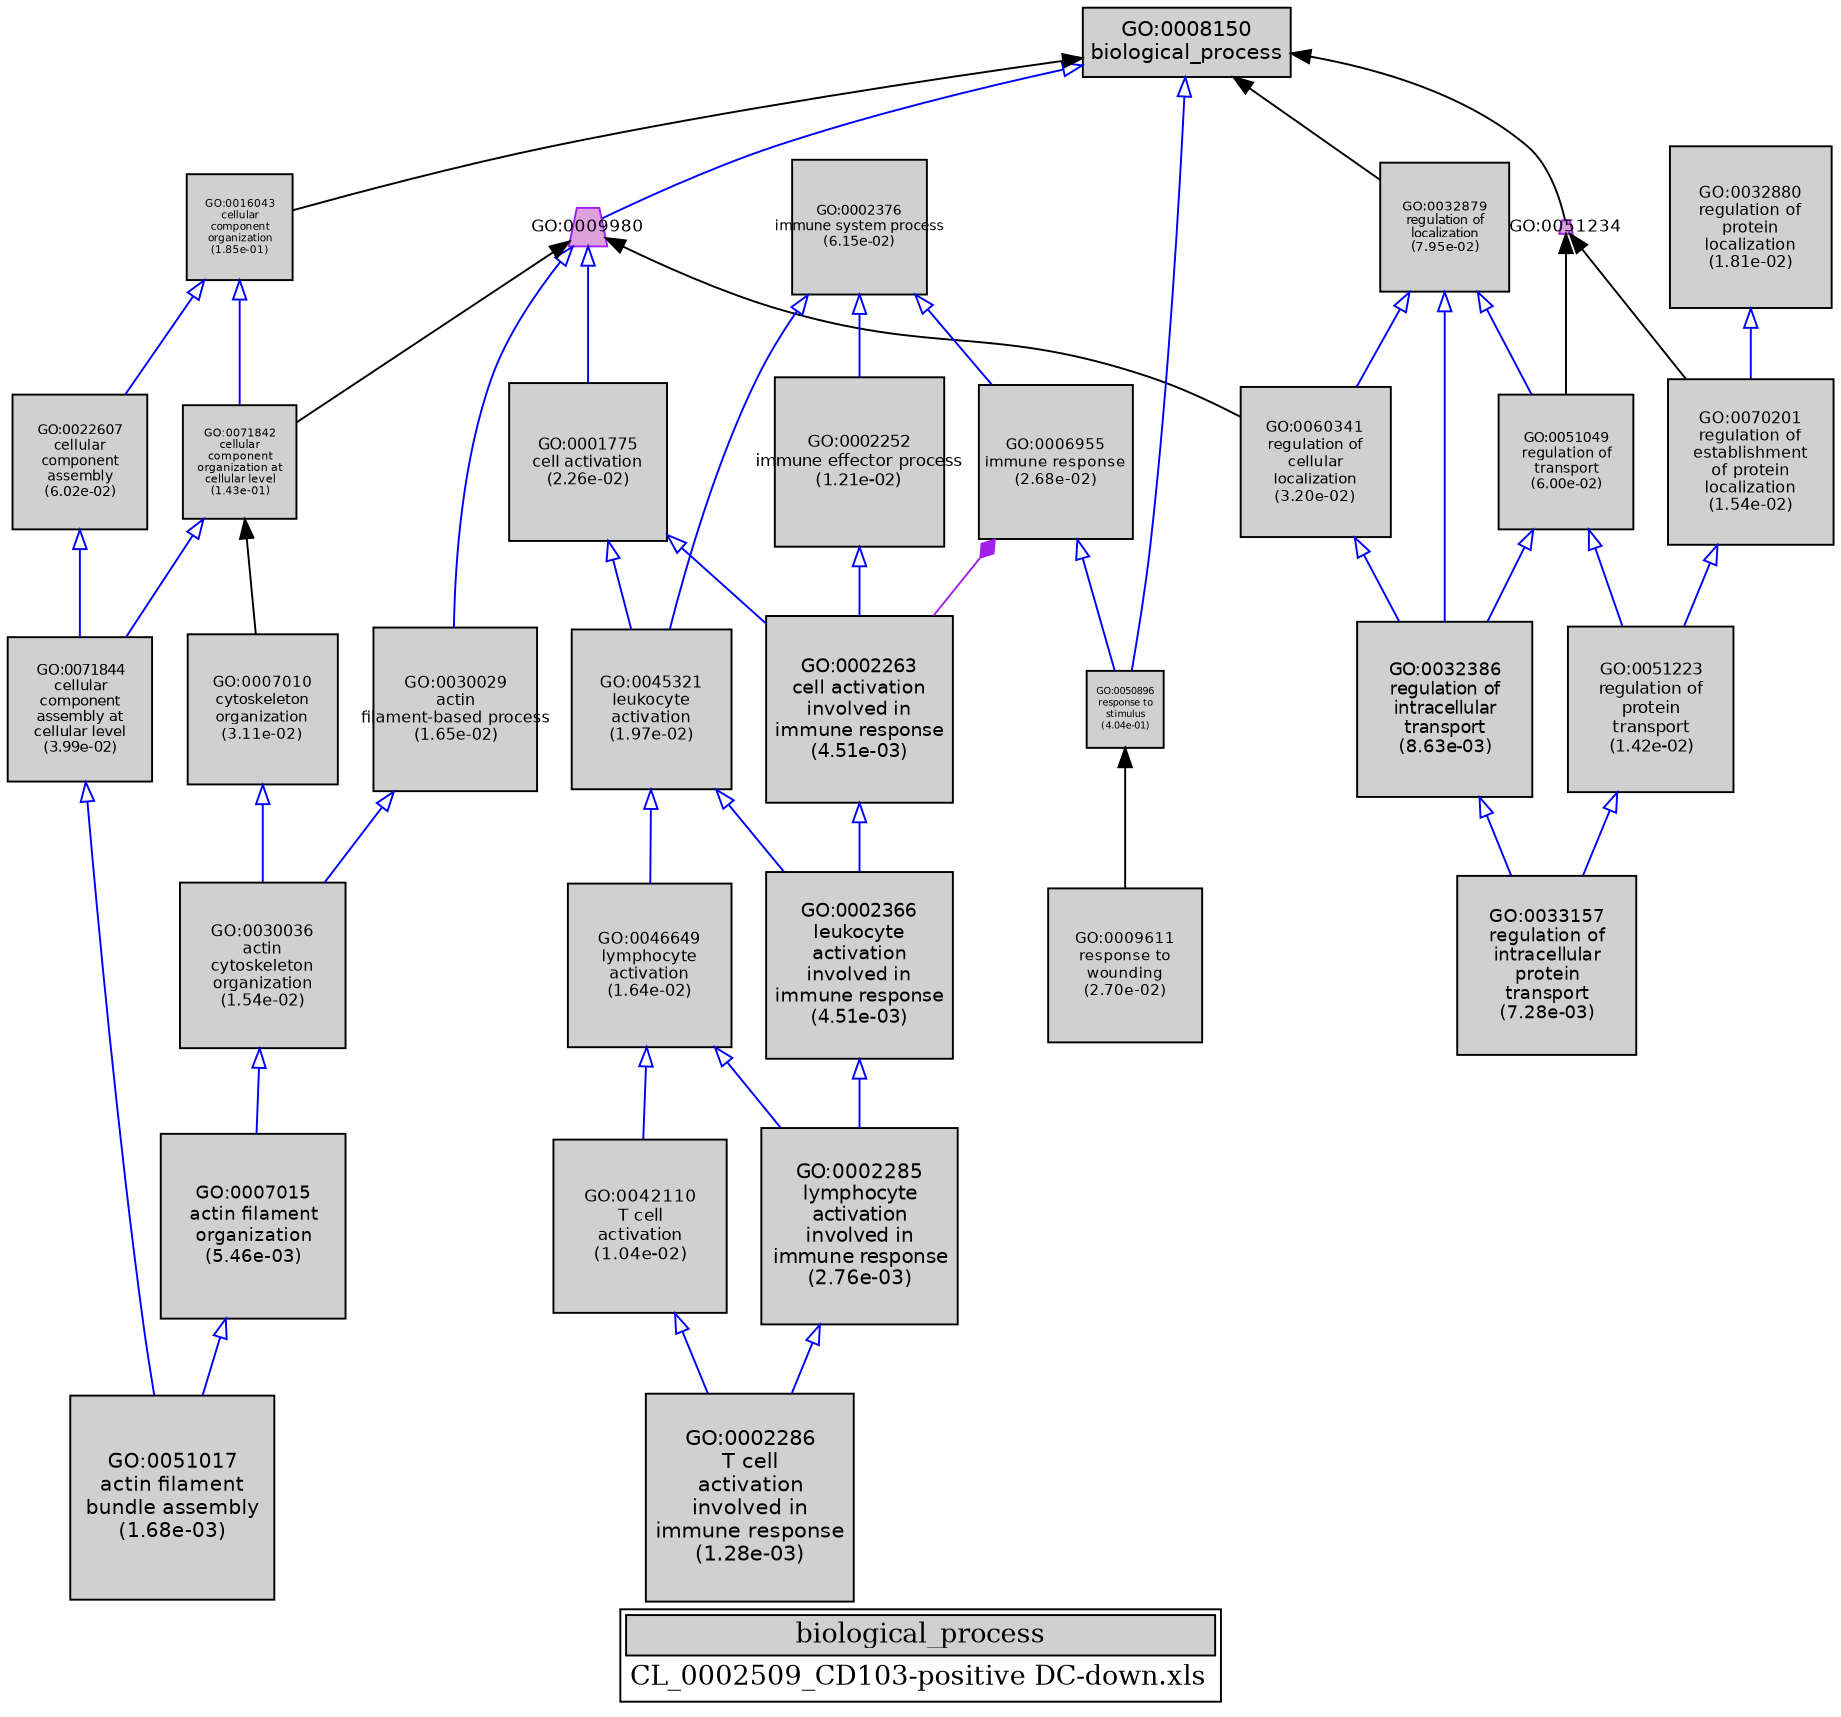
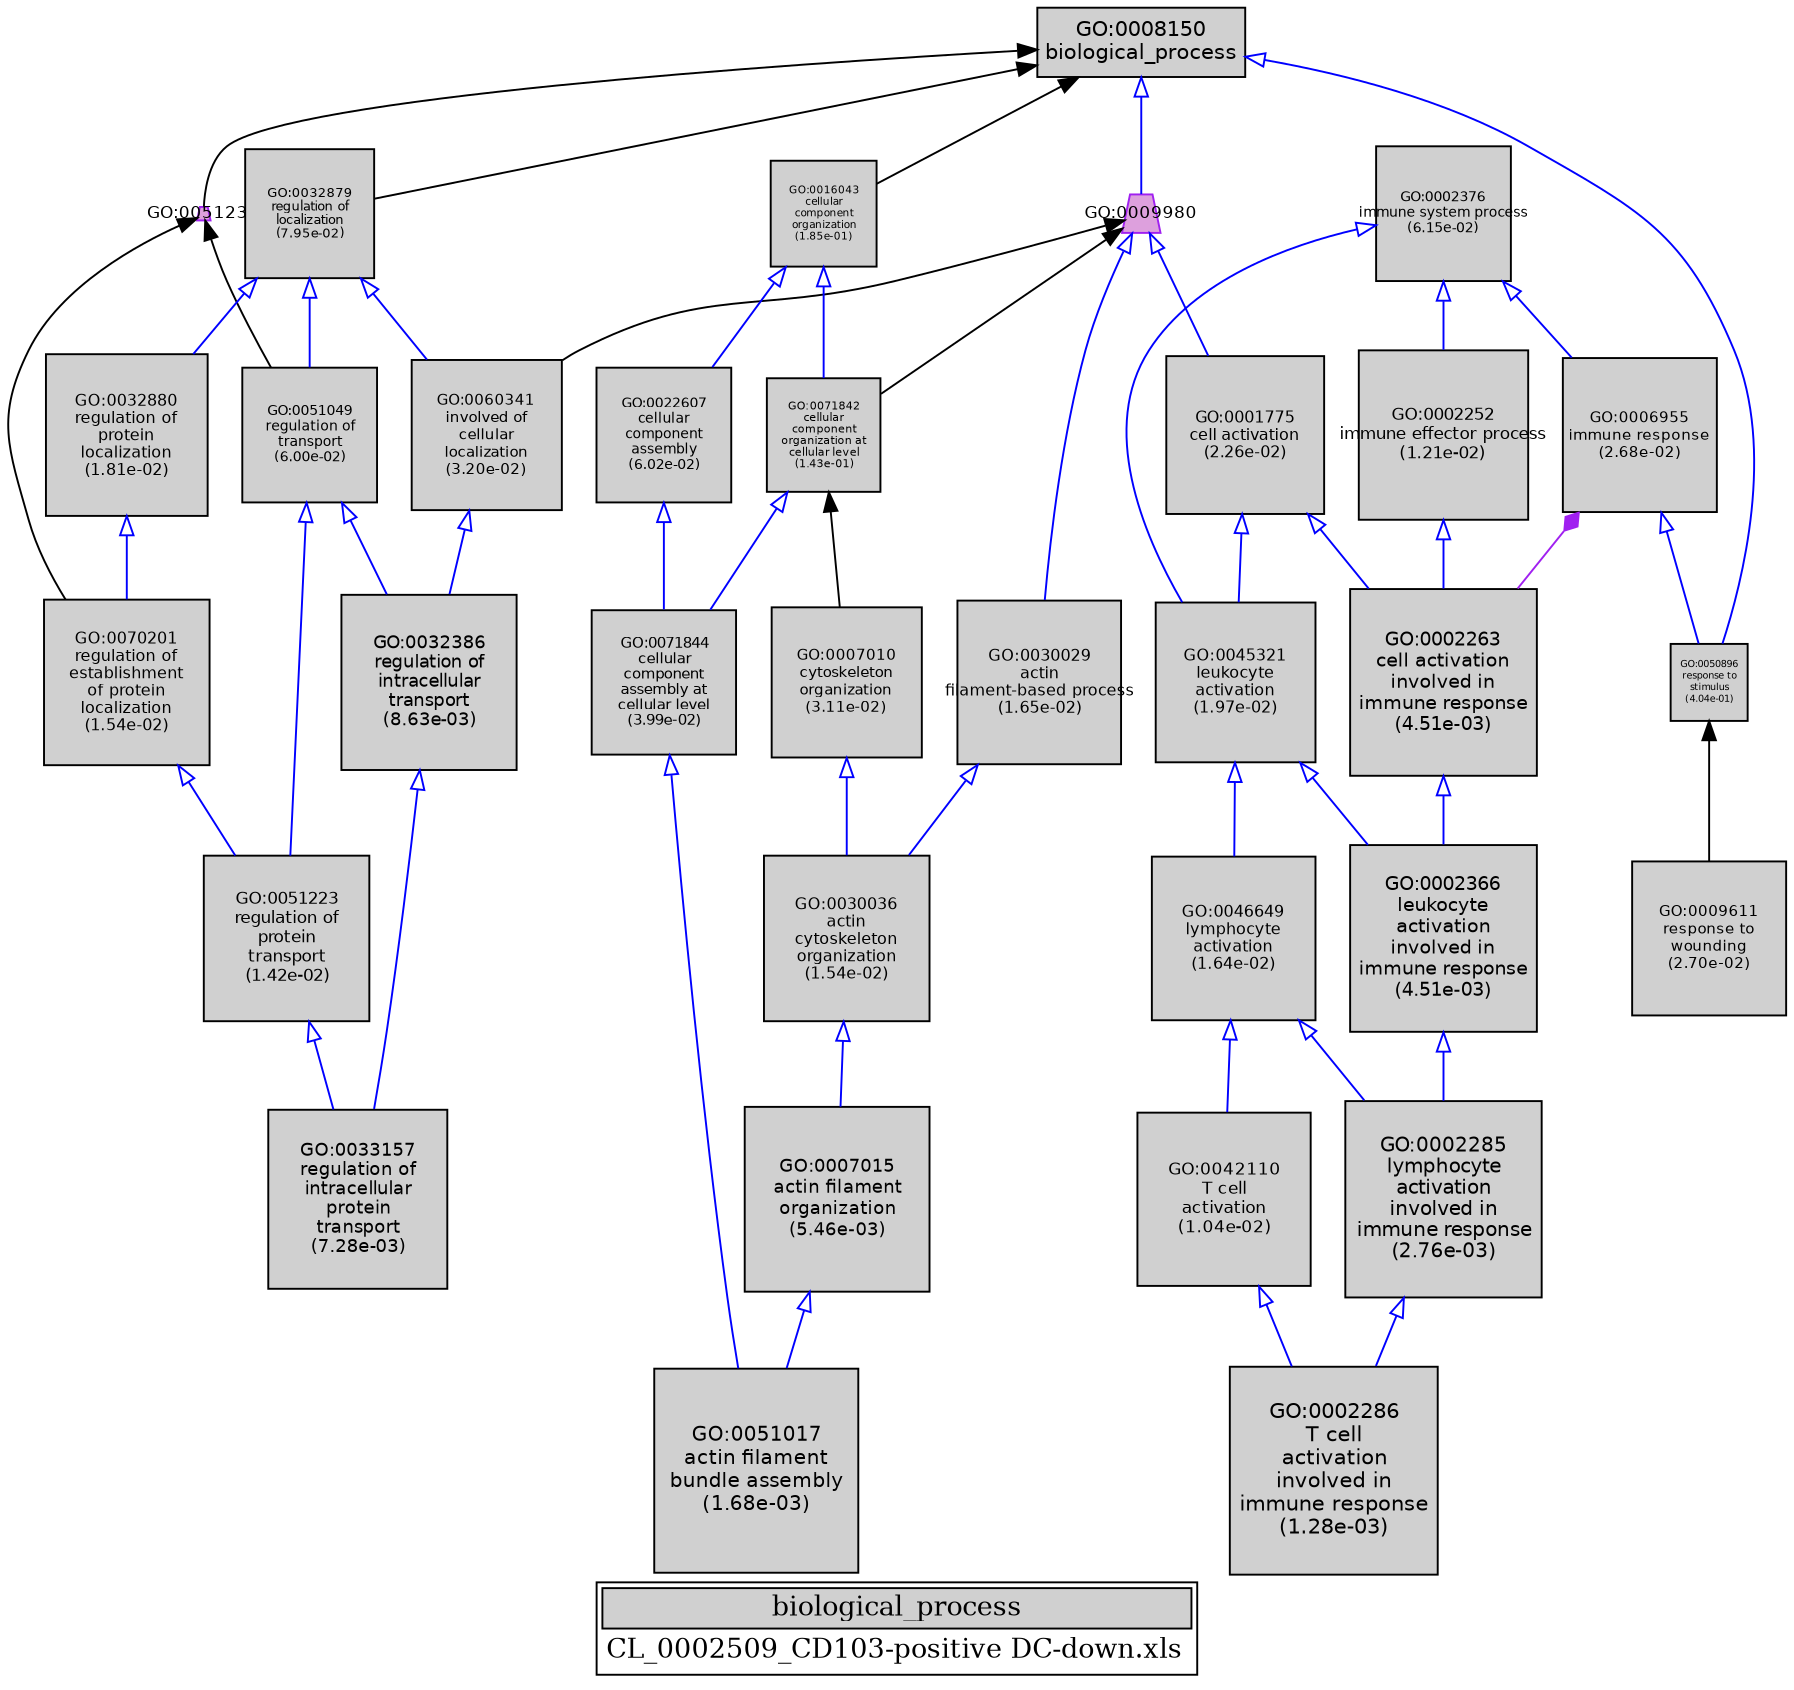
node "GO:0060341": text "regulation of" -> "involved of"
edge "GO:0032386" -> "GO:0032879": now "GO:0032880" -> "GO:0032879"
